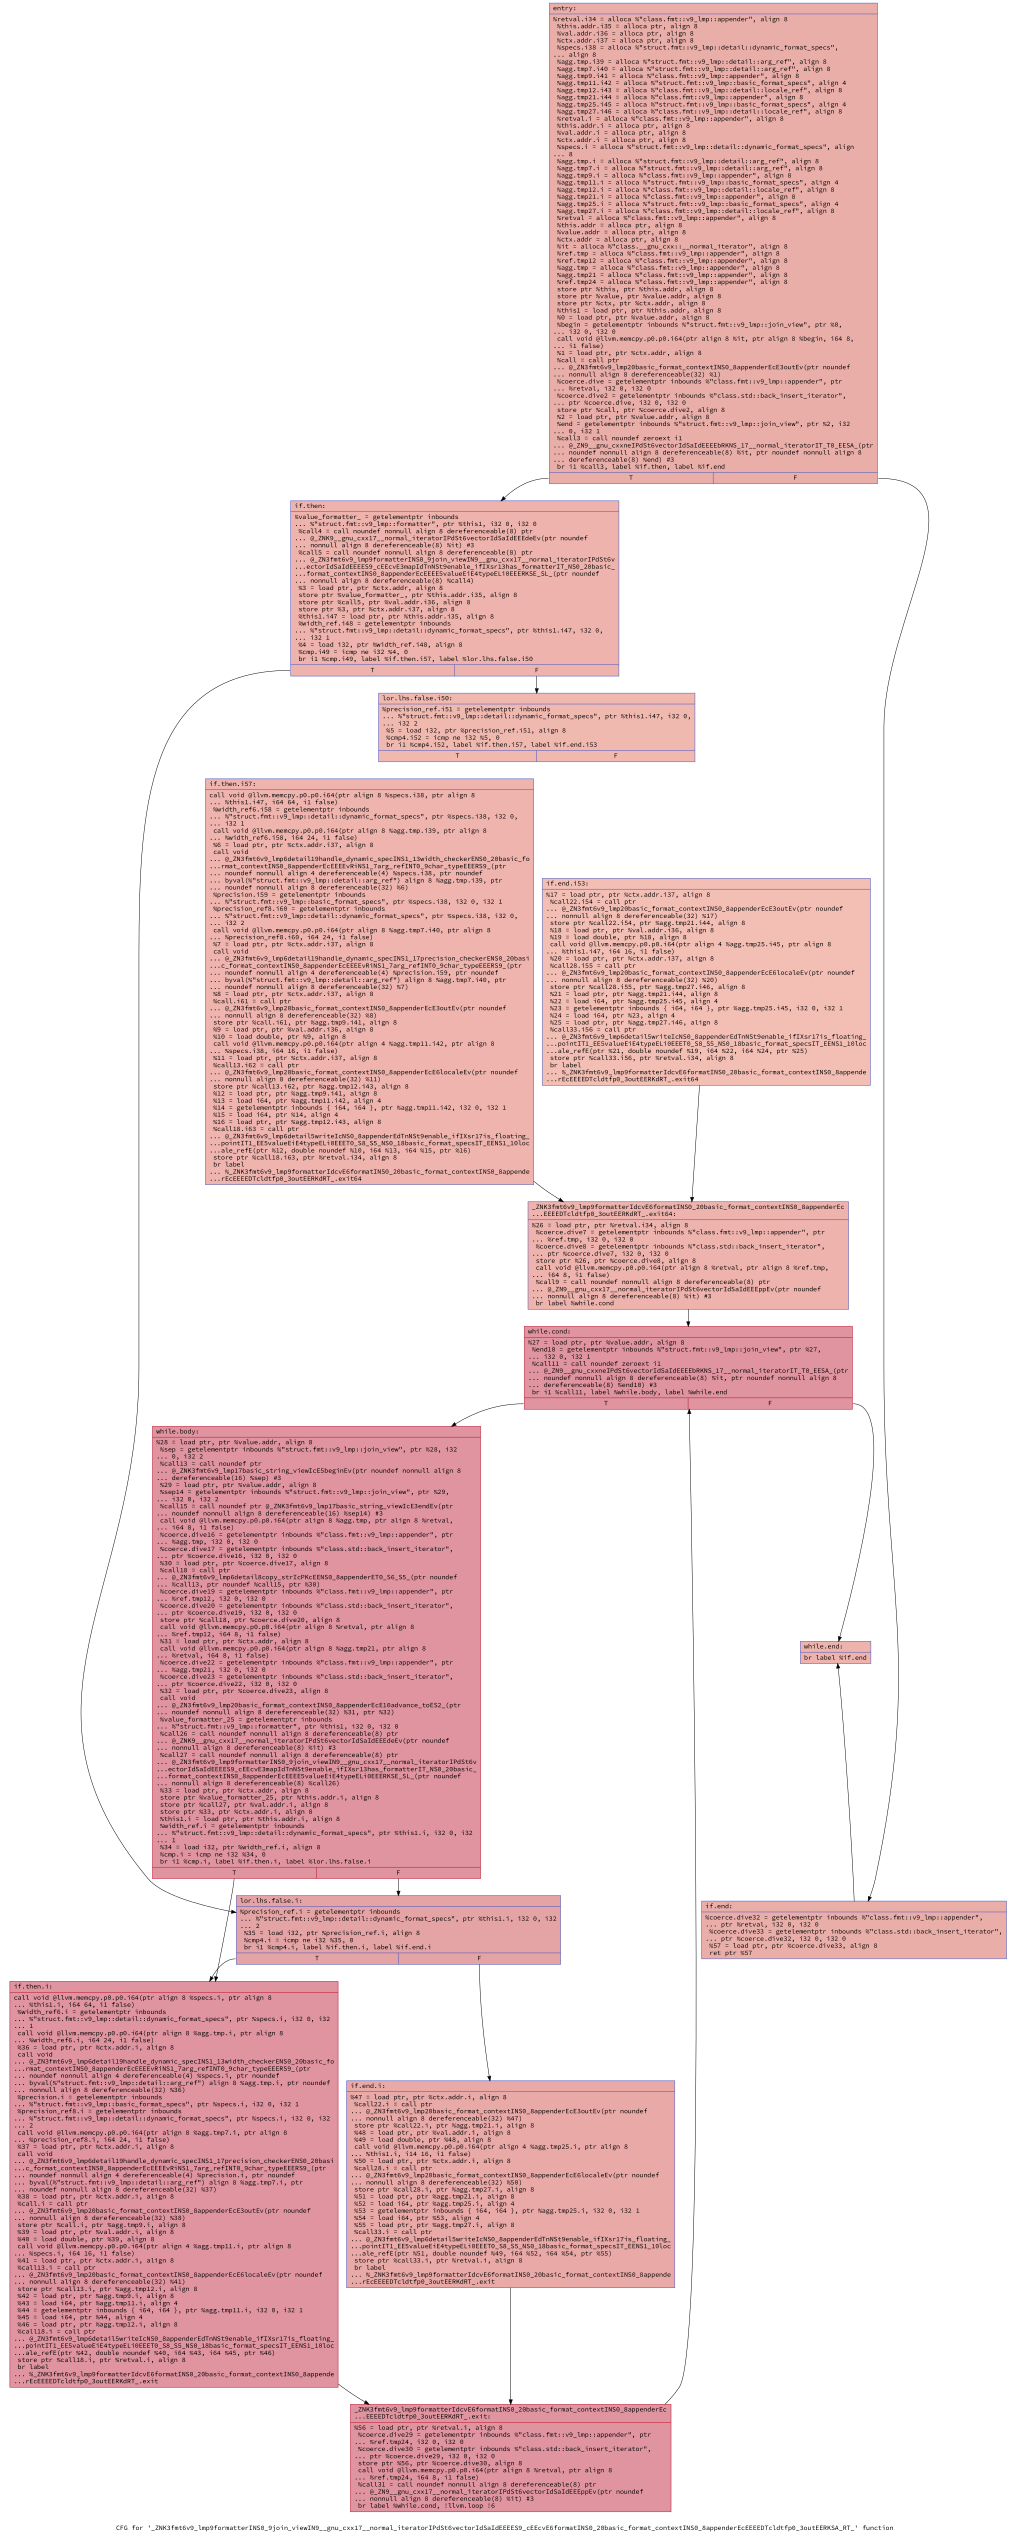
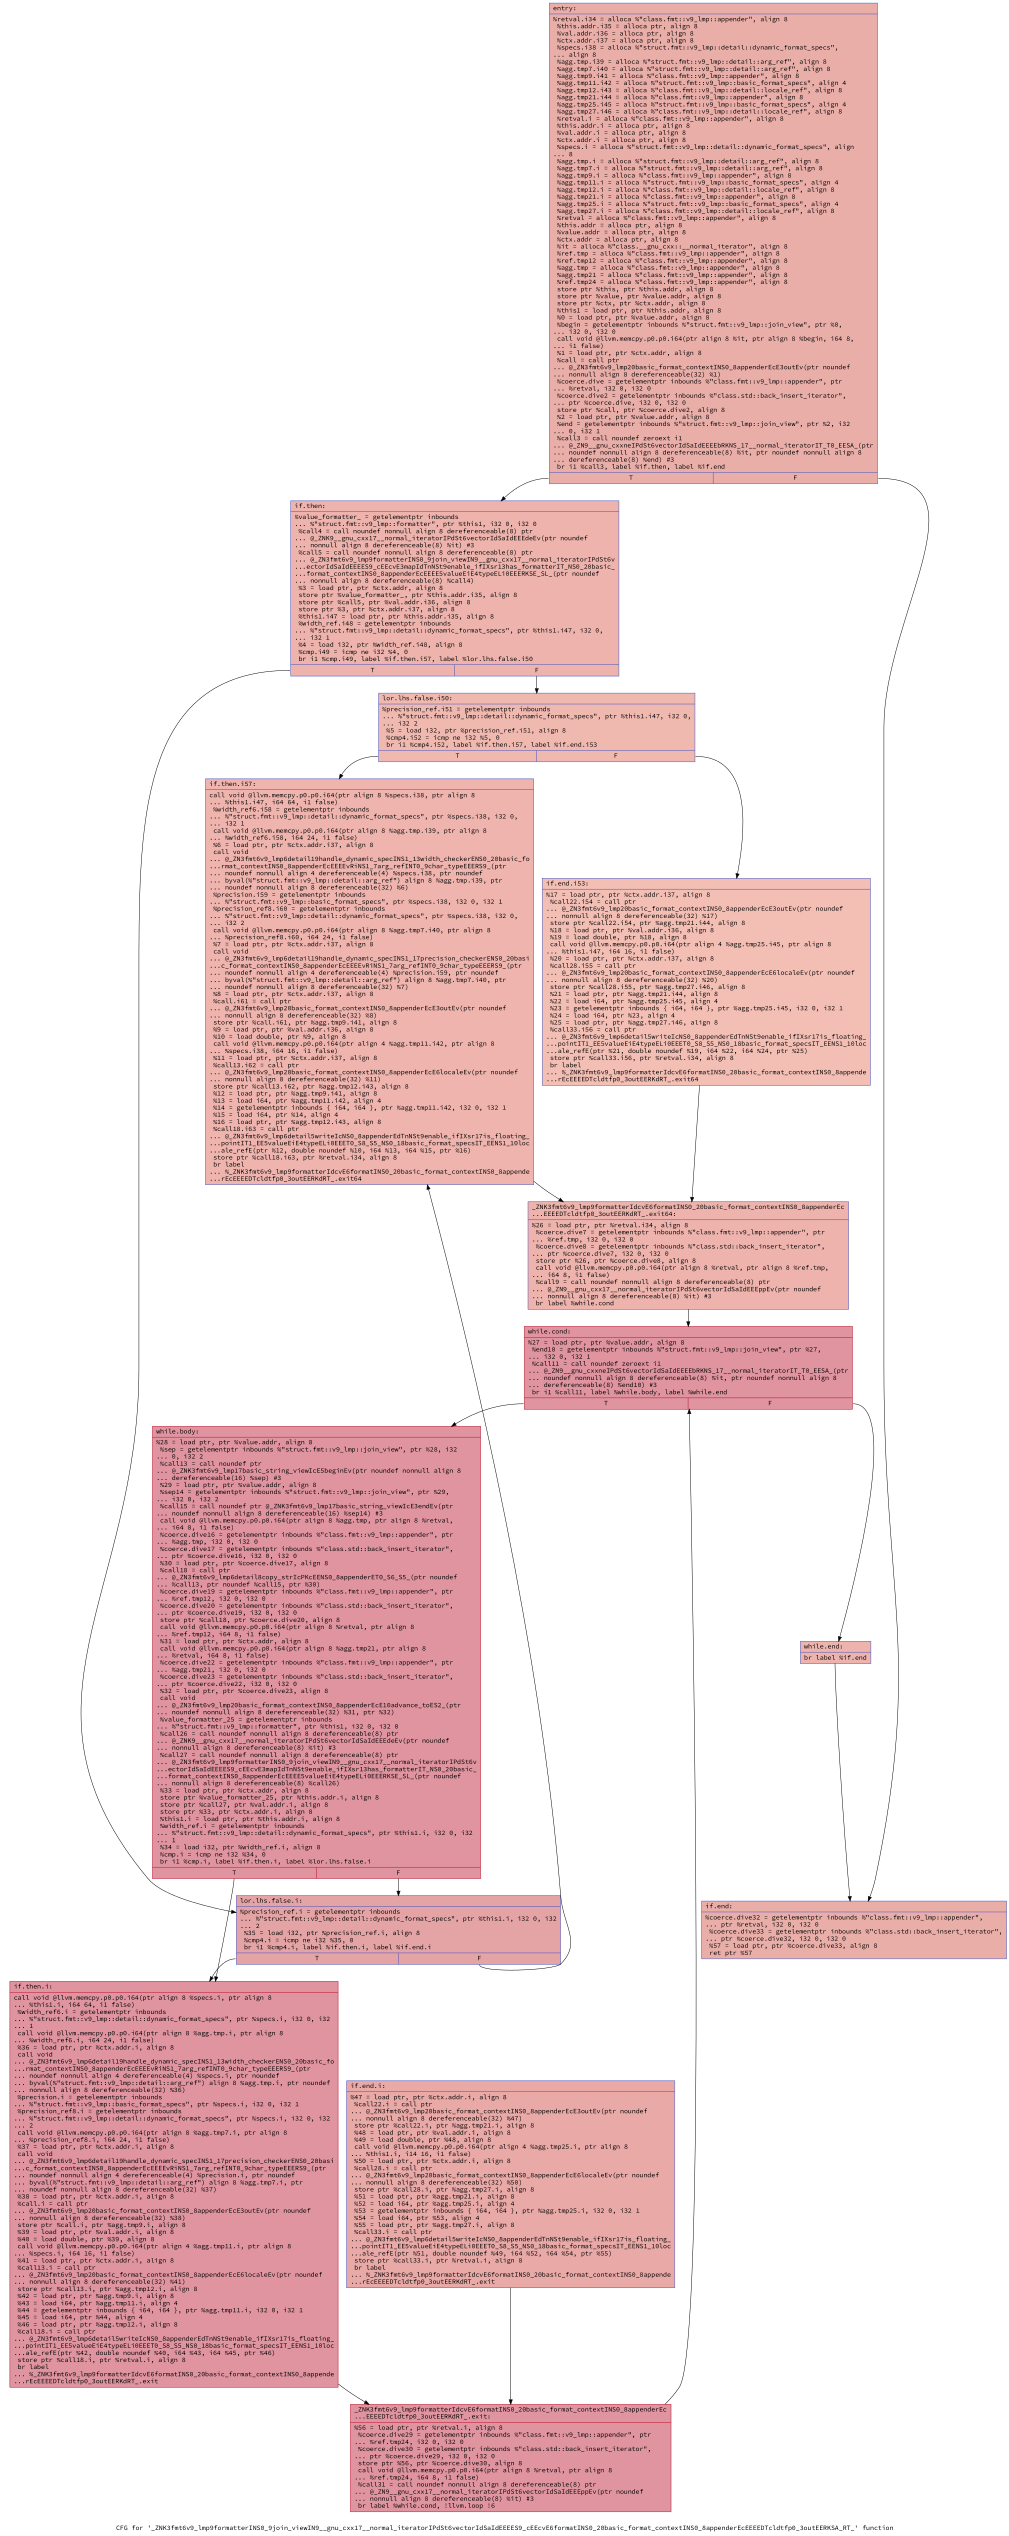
edge "lor.lhs.false.i50:" -> "if.then.i57:": added
edge "lor.lhs.false.i50:" -> "if.end.i53:": added
edge "if.end:" -> "while.end:": reversed
edge "lor.lhs.false.i:" -> "if.end.i:": now "lor.lhs.false.i:" -> "if.then.i57:"
